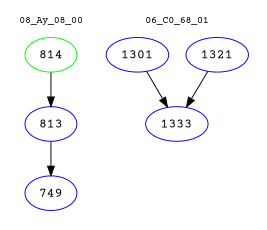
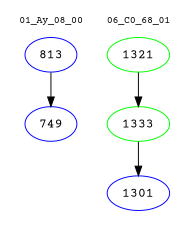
cluster "08_Ay_08_00": label "08_Ay_08_00" -> "01_Ay_08_00"
node "814": removed
node "1321": color blue -> green
edge "1301" -> "1333": reversed
node "1333": color blue -> green
